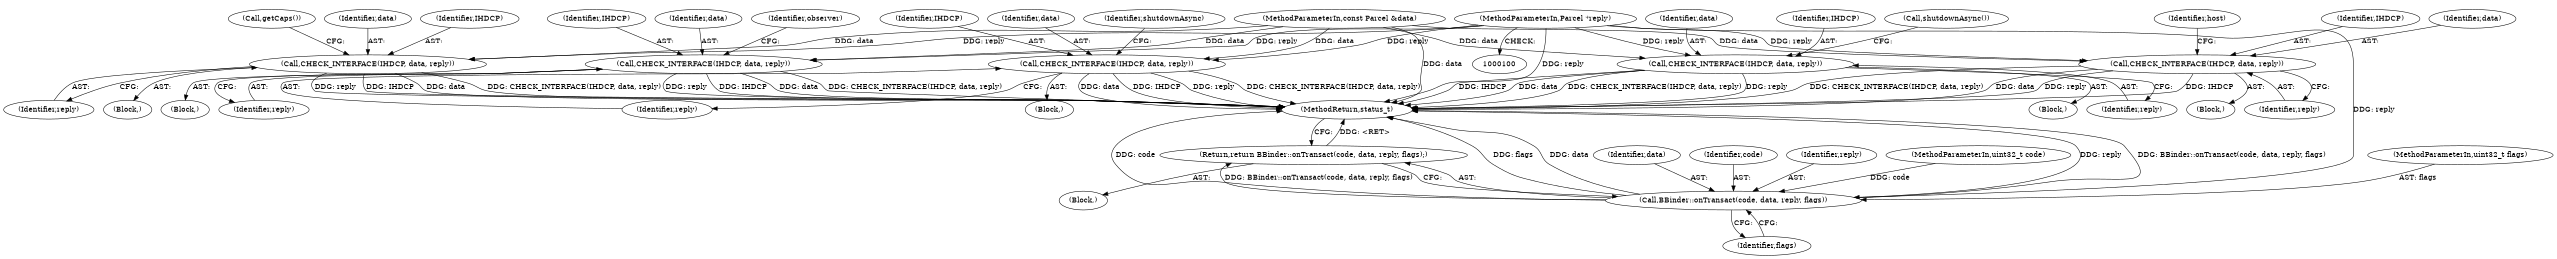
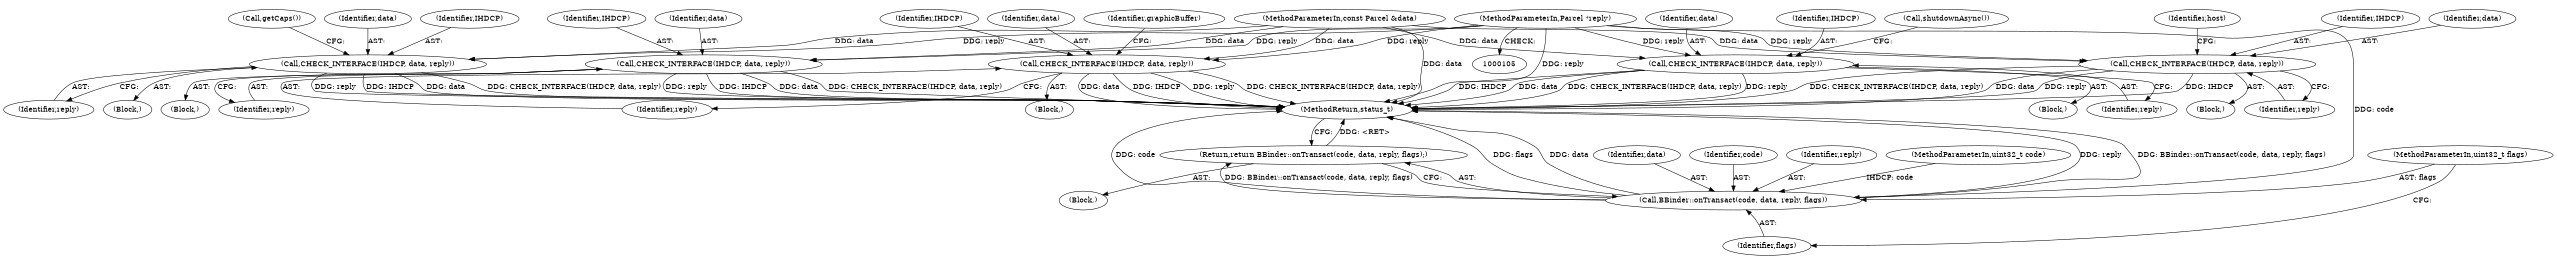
node "(Identifier,observer)": removed
node "(Identifier,shutdownAsync)": label "(Identifier,shutdownAsync)" -> "(Identifier,graphicBuffer)"
node "1000100": label "1000100" -> "1000105"
edge "(MethodParameterIn,Parcel *reply)" -> "(Call,BBinder::onTransact(code, data, reply, flags))": label "DDG: reply" -> "DDG: code"
edge "(MethodParameterIn,uint32_t code)" -> "(Call,BBinder::onTransact(code, data, reply, flags))": label "DDG: code" -> "IHDCP: code"
edge "(Identifier,flags)" -> "(Call,BBinder::onTransact(code, data, reply, flags))": label "CFG: " -> "AST: "
edge "(Call,BBinder::onTransact(code, data, reply, flags))" -> "(Identifier,flags)": now "(MethodParameterIn,uint32_t flags)" -> "(Identifier,flags)"
